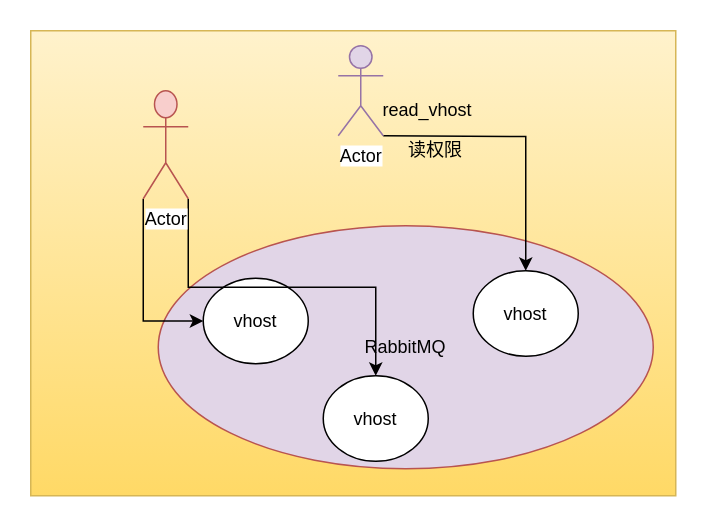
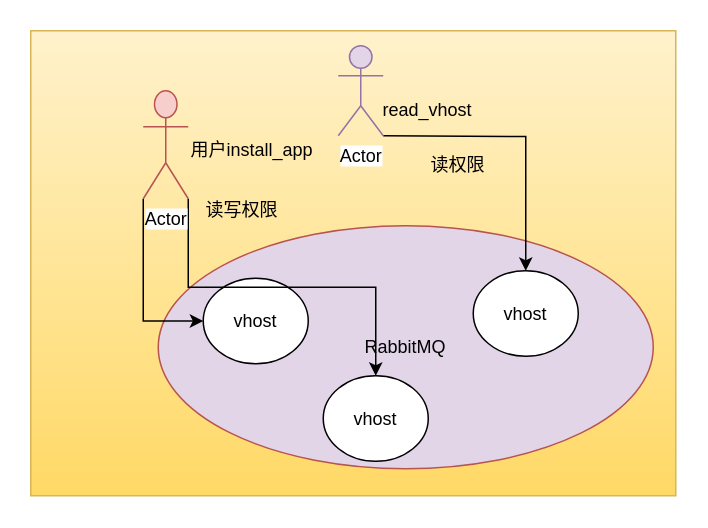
node "用户install_app": added
node "读权限": moved (443, 151) -> (466, 166)
node "读写权限": added
